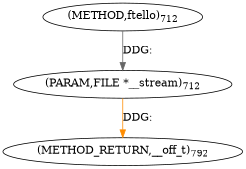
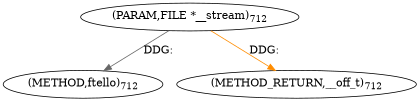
edge "(METHOD,ftello)" -> "(PARAM,FILE *__stream)": reversed
node "(METHOD_RETURN,__off_t)": text "792" -> "712"
